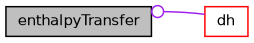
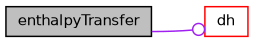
edge "dh" -> "enthalpyTransfer": reversed
